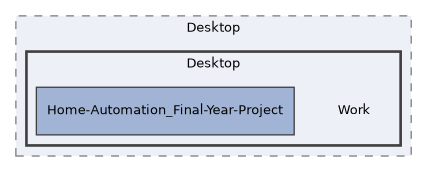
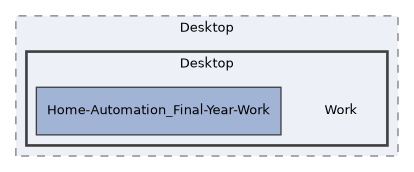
node "Home-Automation_Final-Year-Project": label "Home-Automation_Final-Year-Project" -> "Home-Automation_Final-Year-Work"
